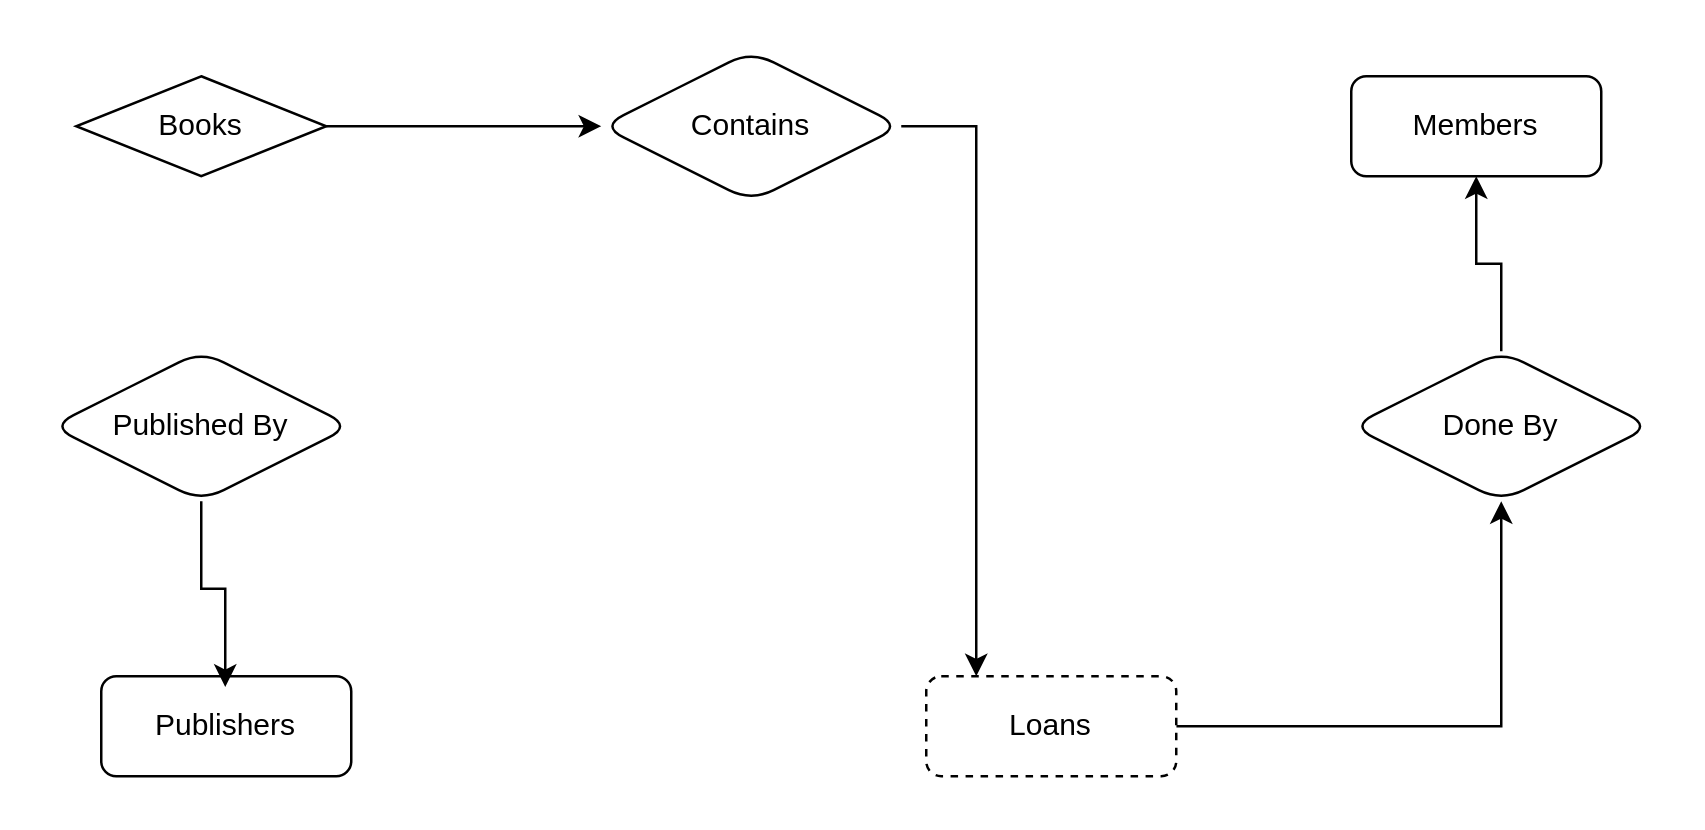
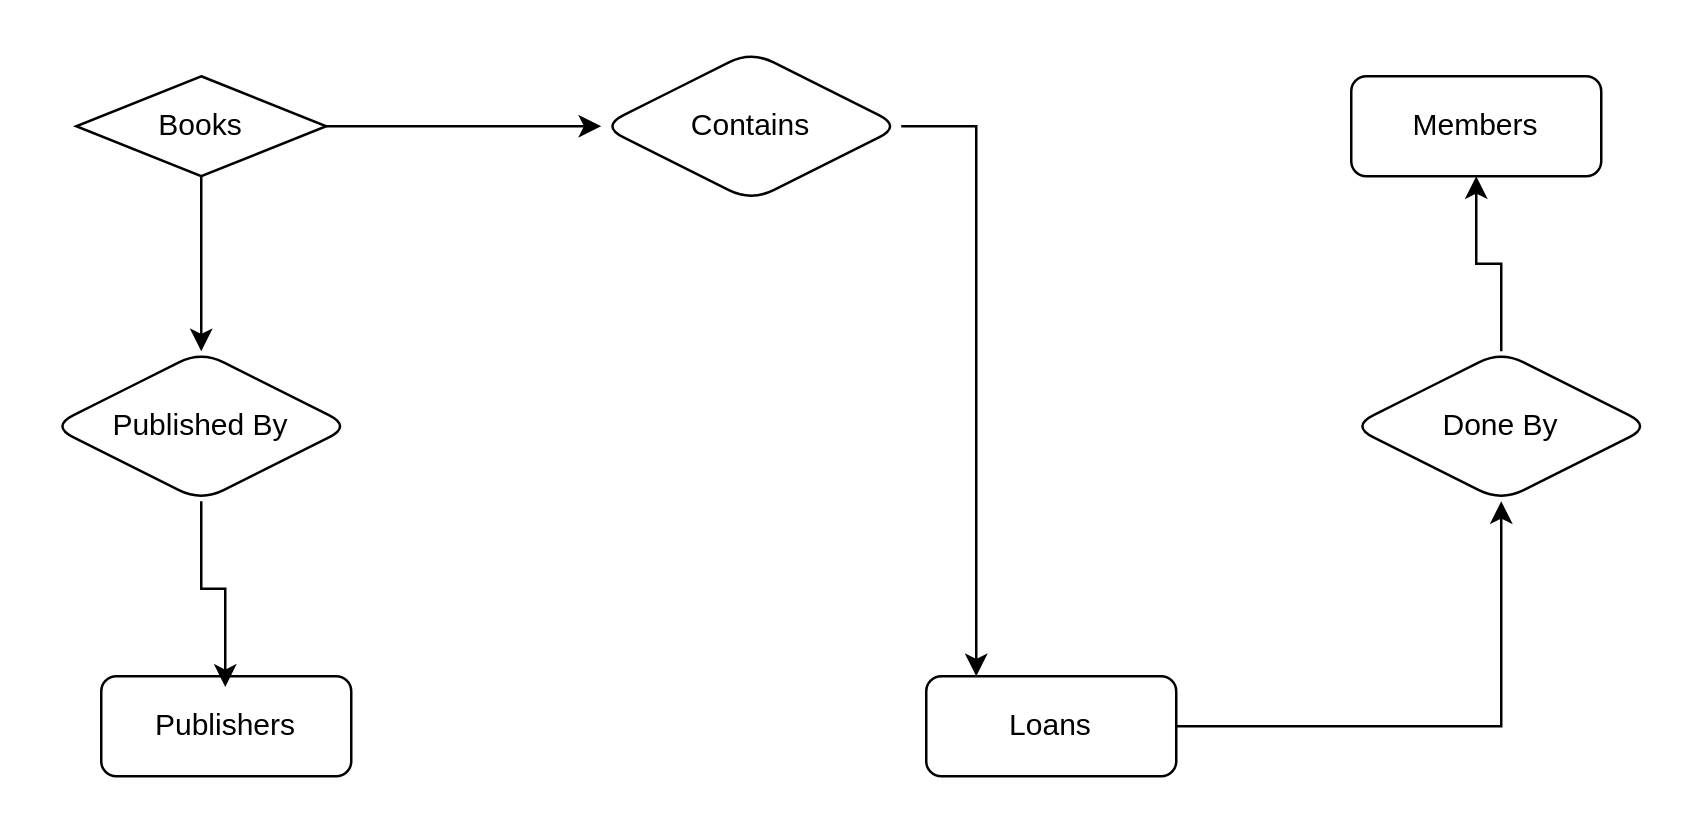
edge "Books" -> "Published By": added
node "Loans": style dashed -> solid
